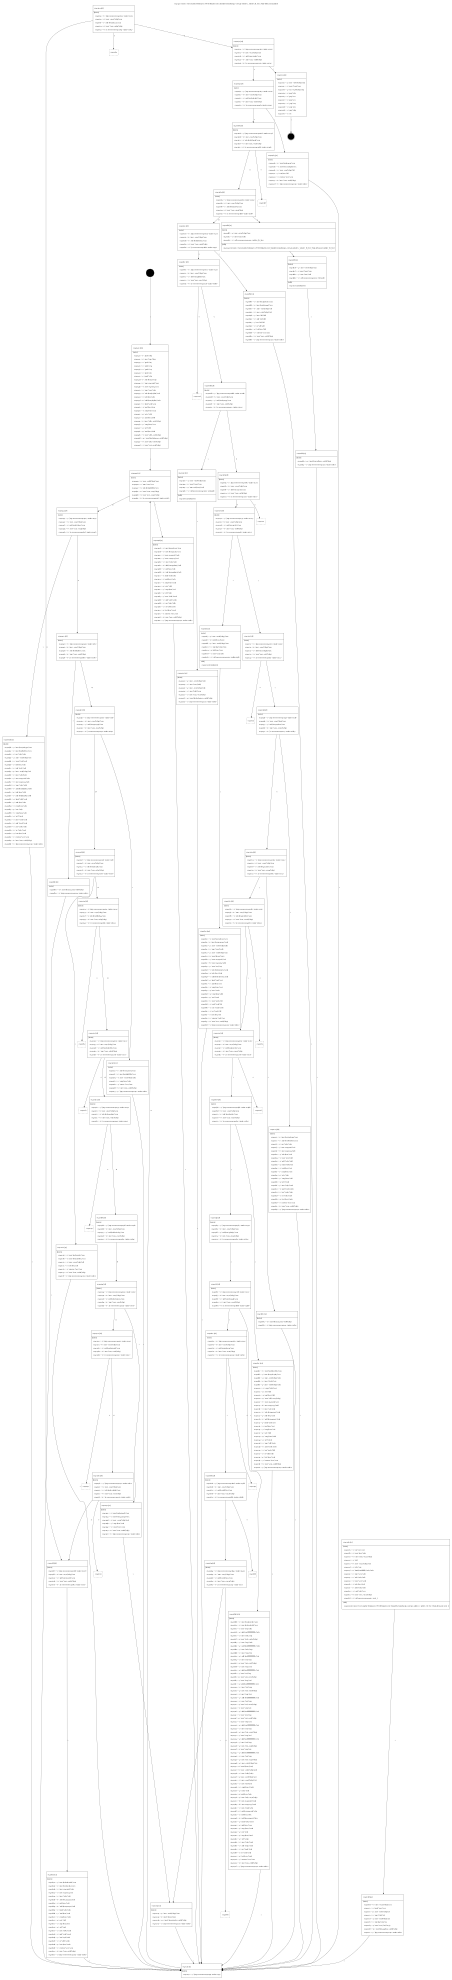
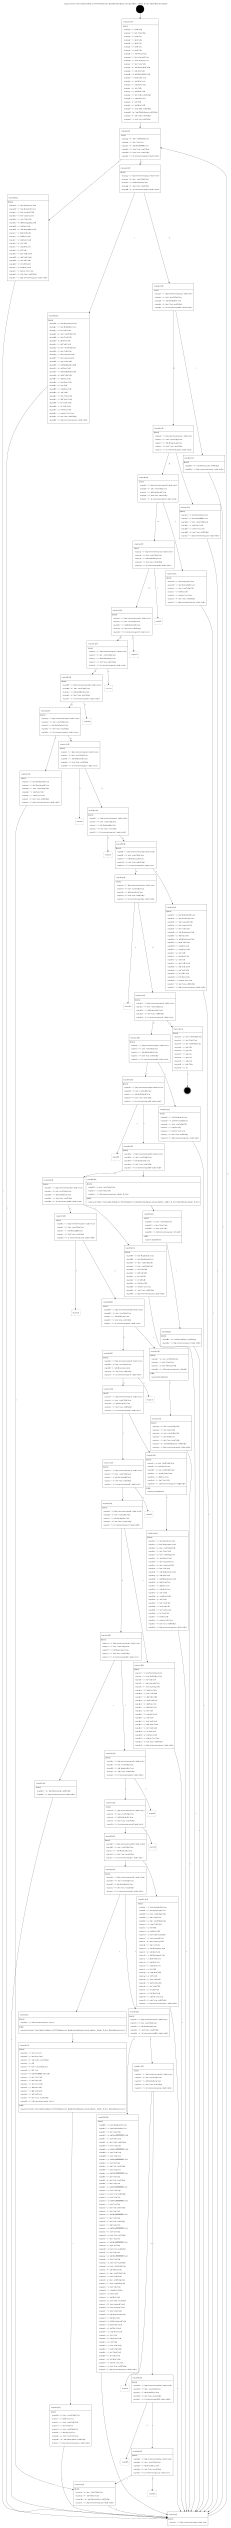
node "0x401de9": added
edge "0x401614 [28]" -> "0x4015f8 [28]": reversed
node "0x401c84 [5]": added
